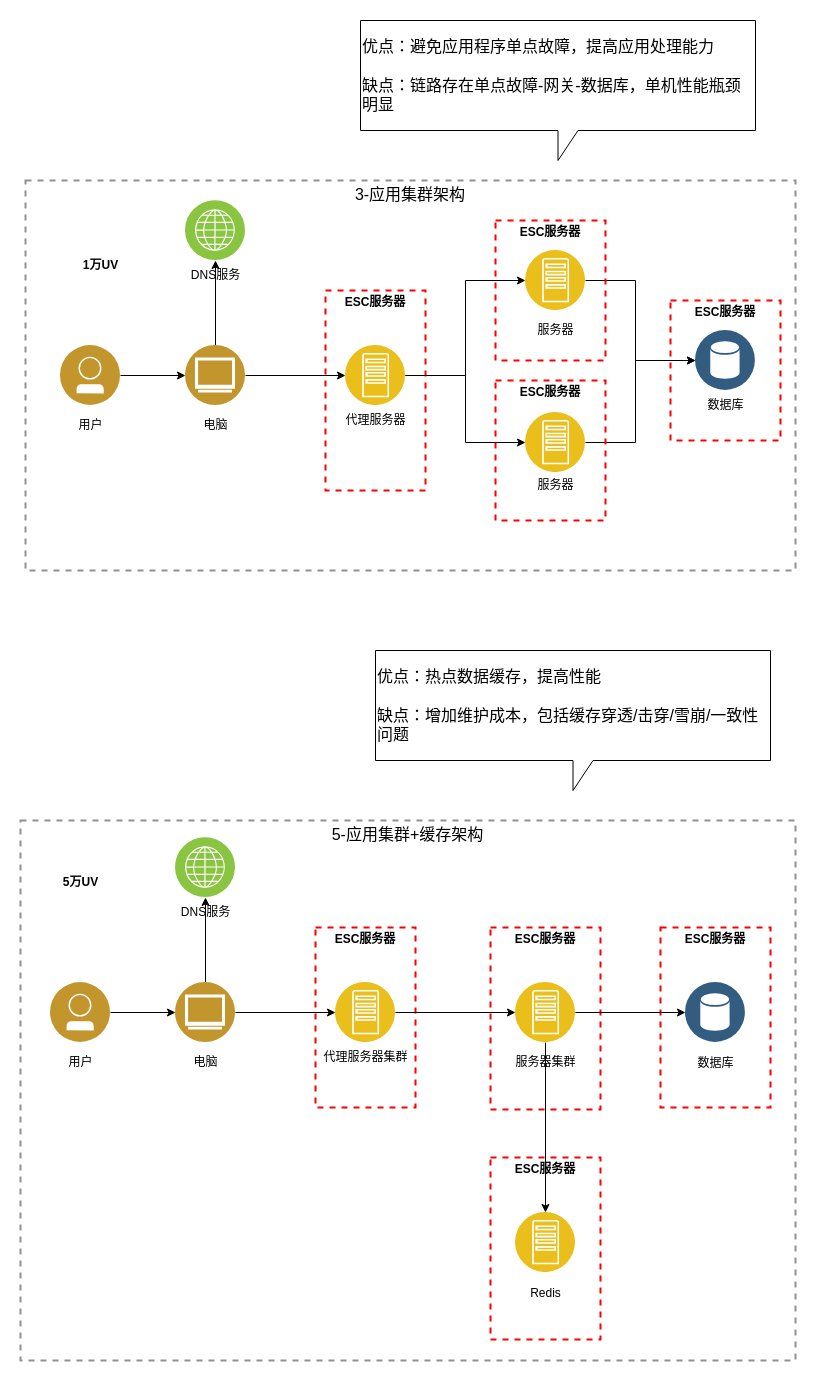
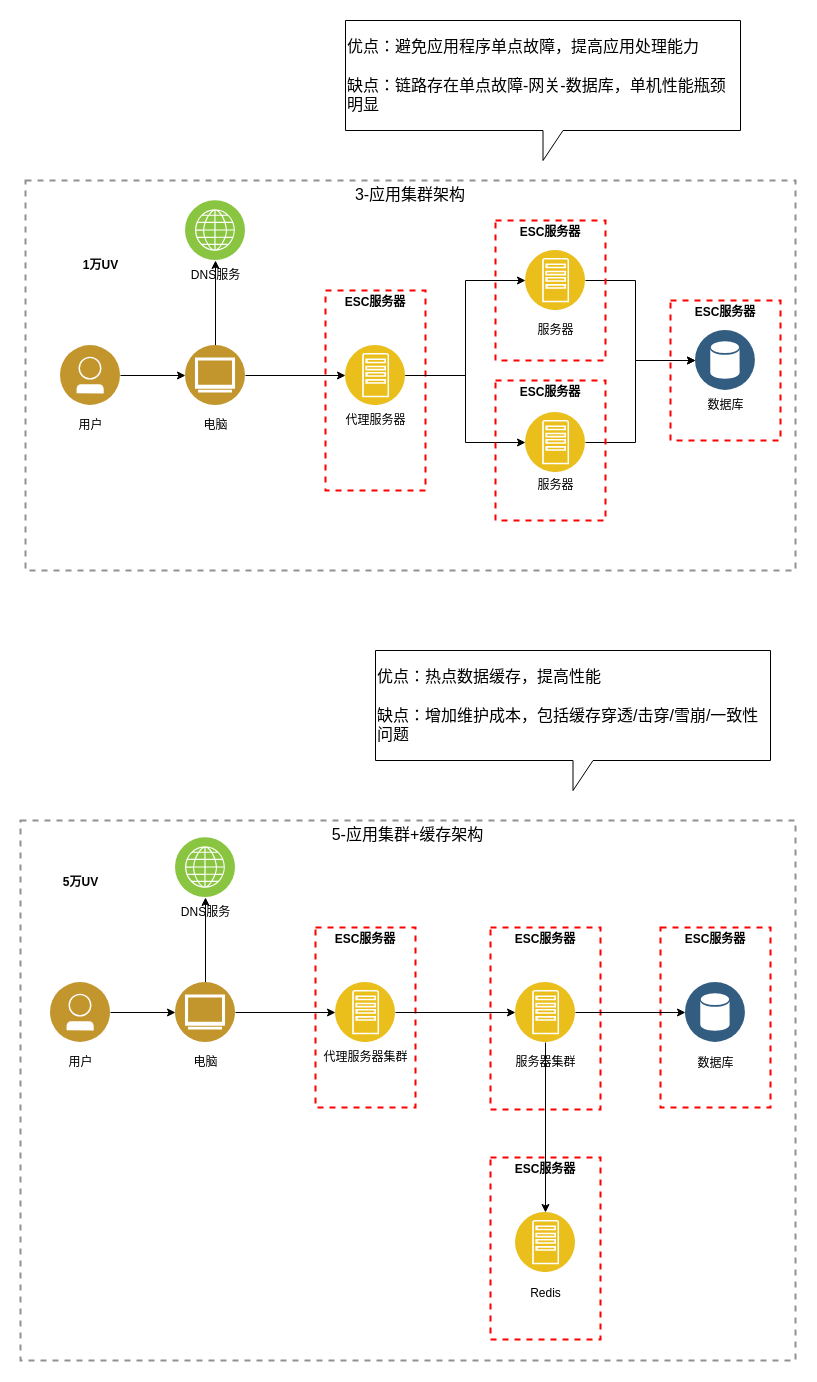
node "优点：避免应用程序单点故障，提高应用处理能力 缺点：链路存在单点故障-网关-数据库，单机性能瓶颈明显": moved (558, 91) -> (543, 91)
